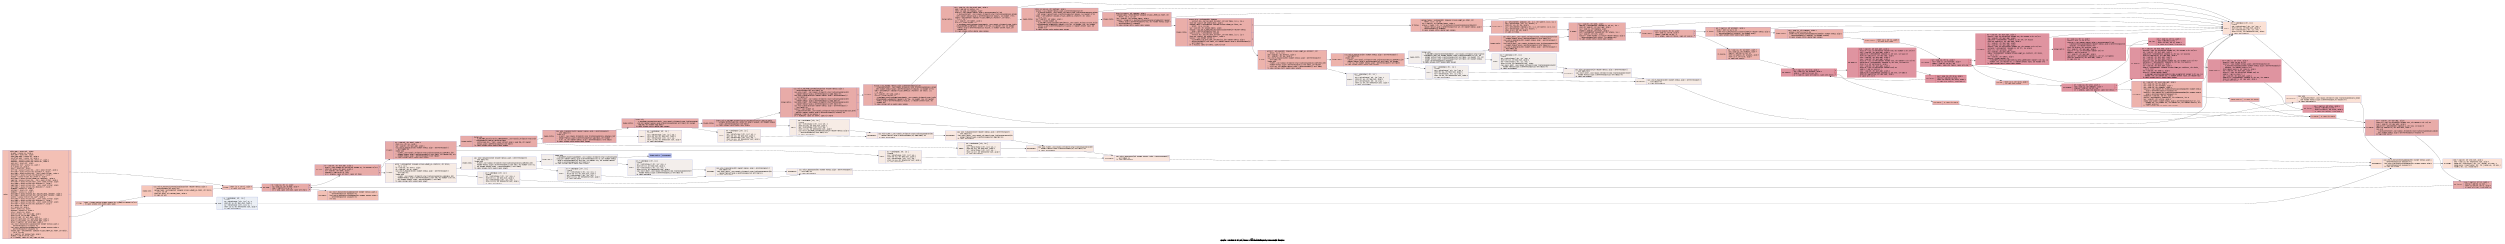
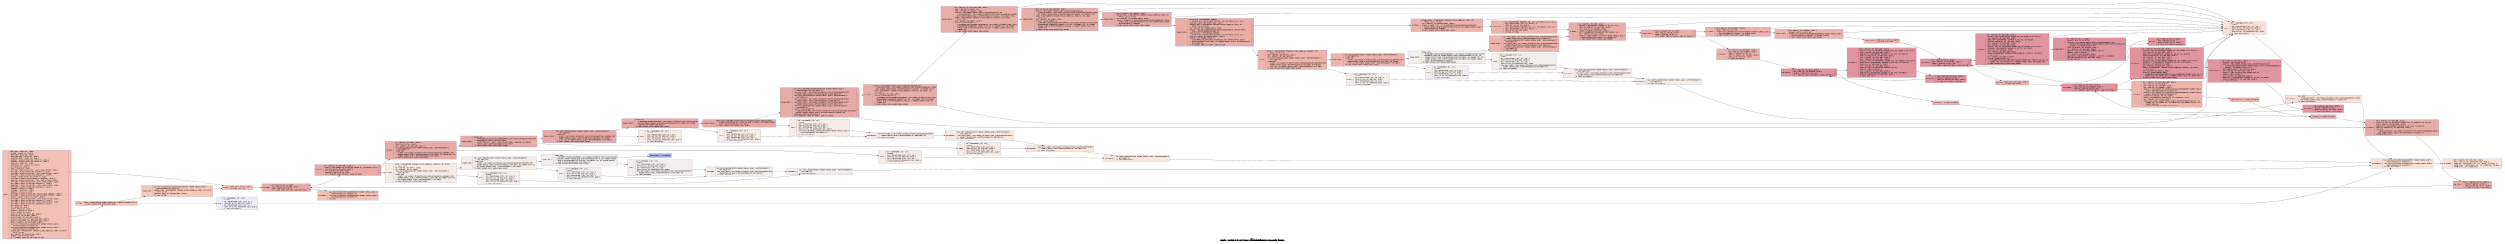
node "lpad11:": text "strlen ptr %14, ptr %exn.slot, align 8" -> "store ptr %14, ptr %exn.slot, align 8"
